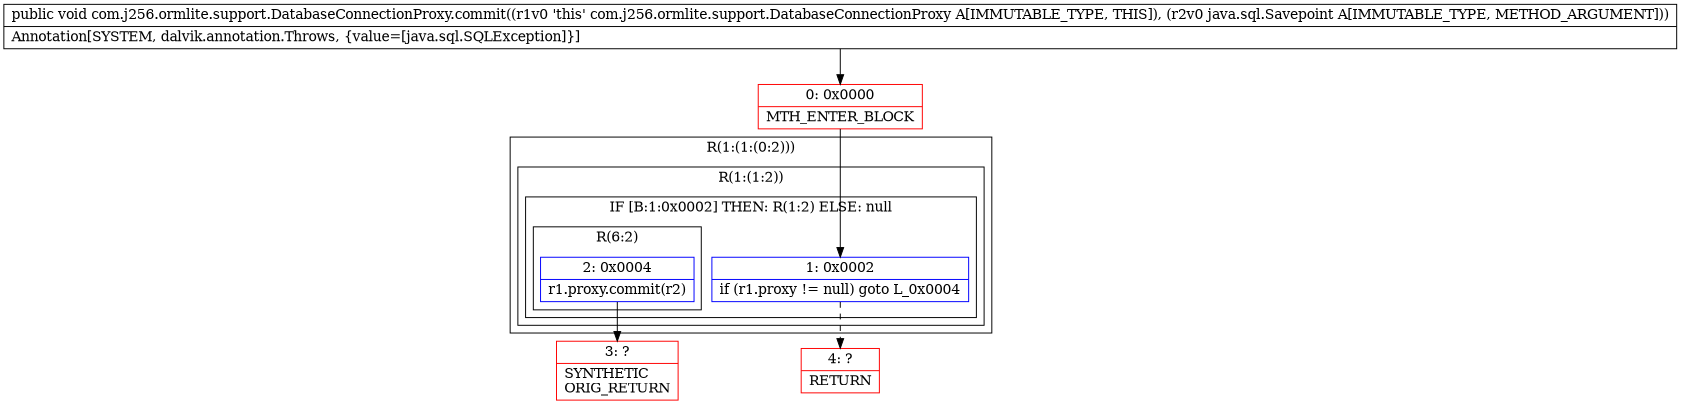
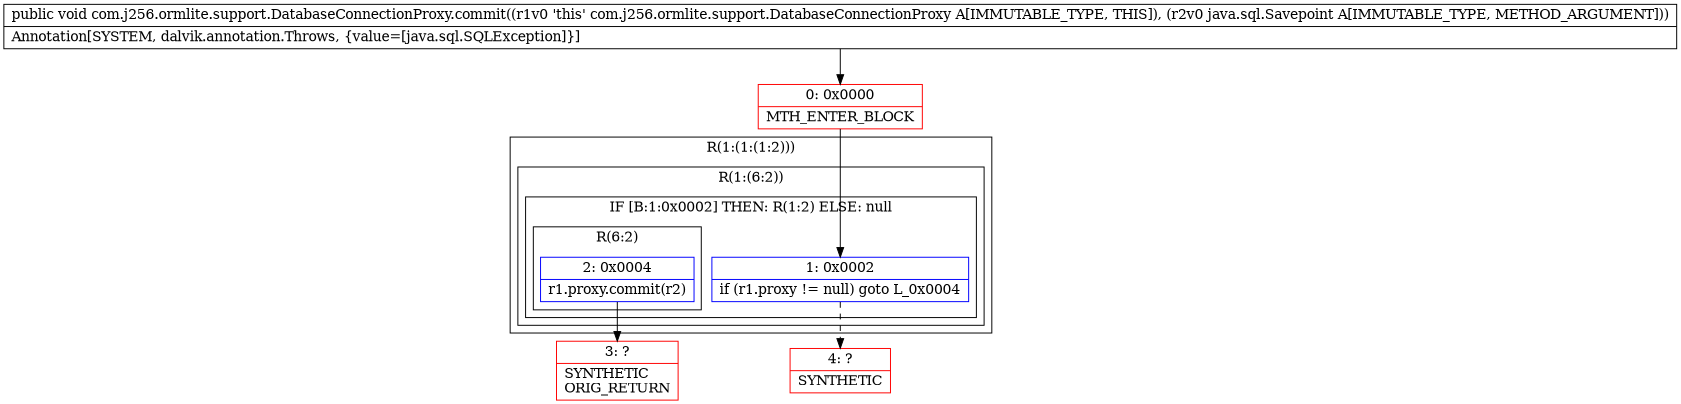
cluster "R(1:(1:(0:2)))": label "R(1:(1:(0:2)))" -> "R(1:(1:(1:2)))"
cluster "R(1:(1:2))": label "R(1:(1:2))" -> "R(1:(6:2))"
node "4: ?": text "RETURN" -> "SYNTHETIC"
